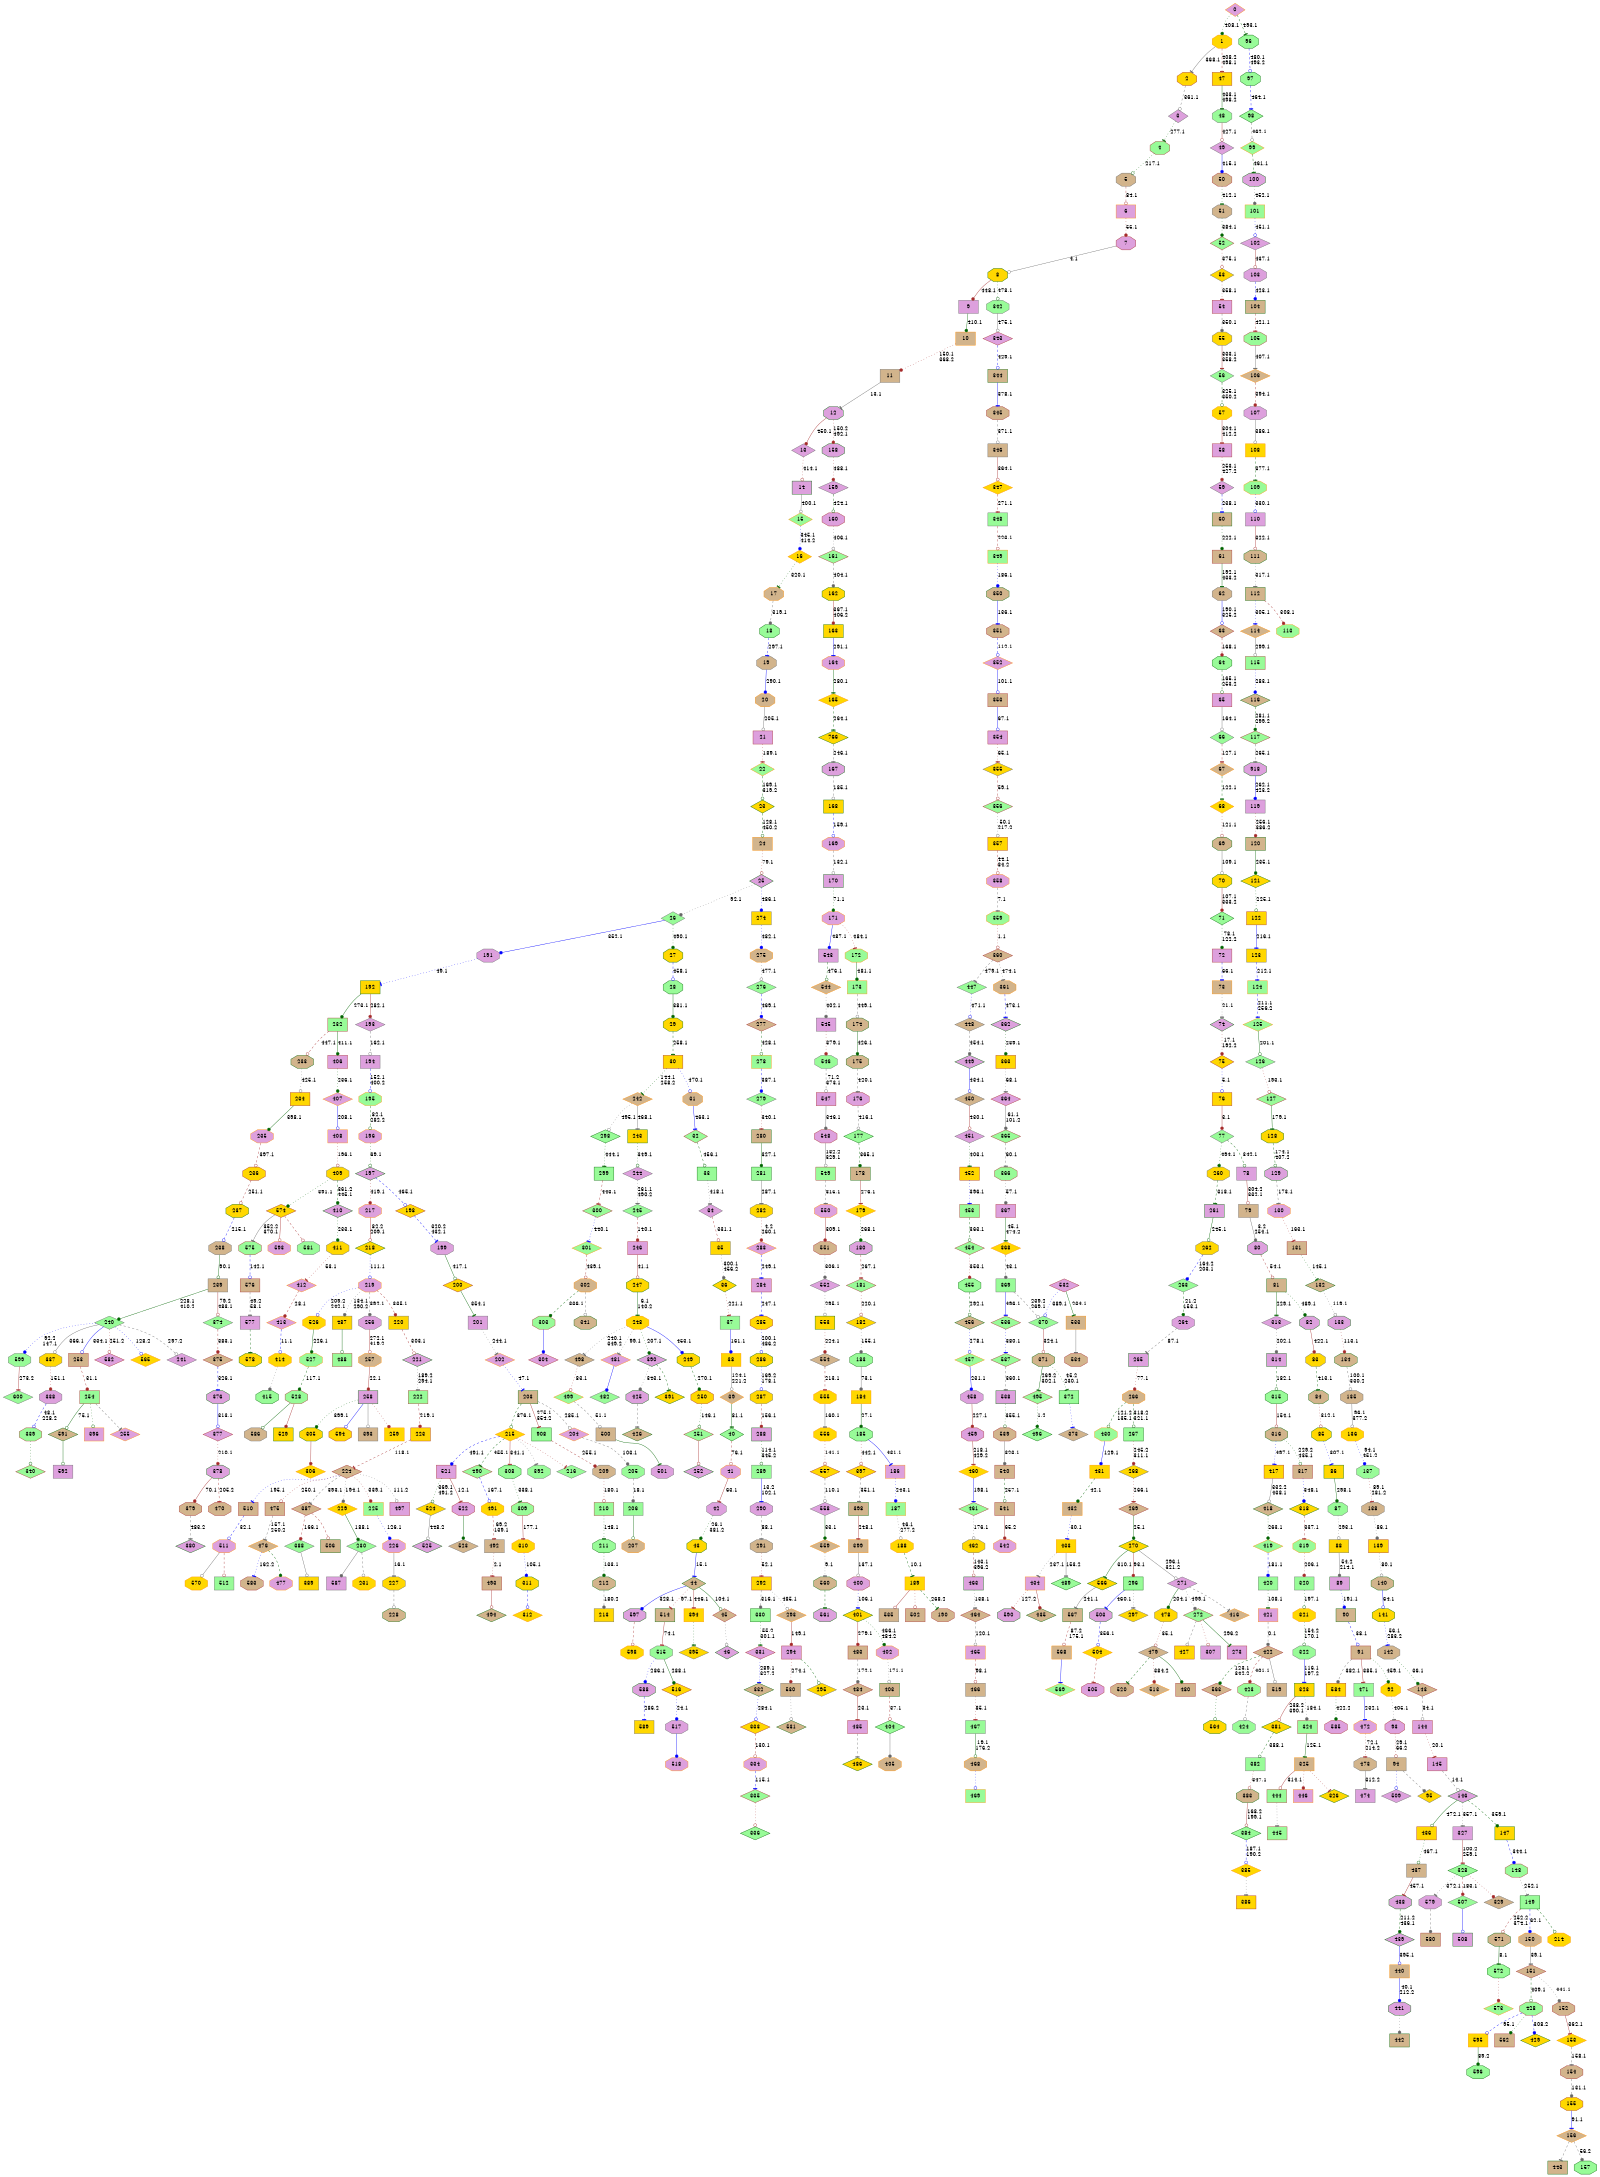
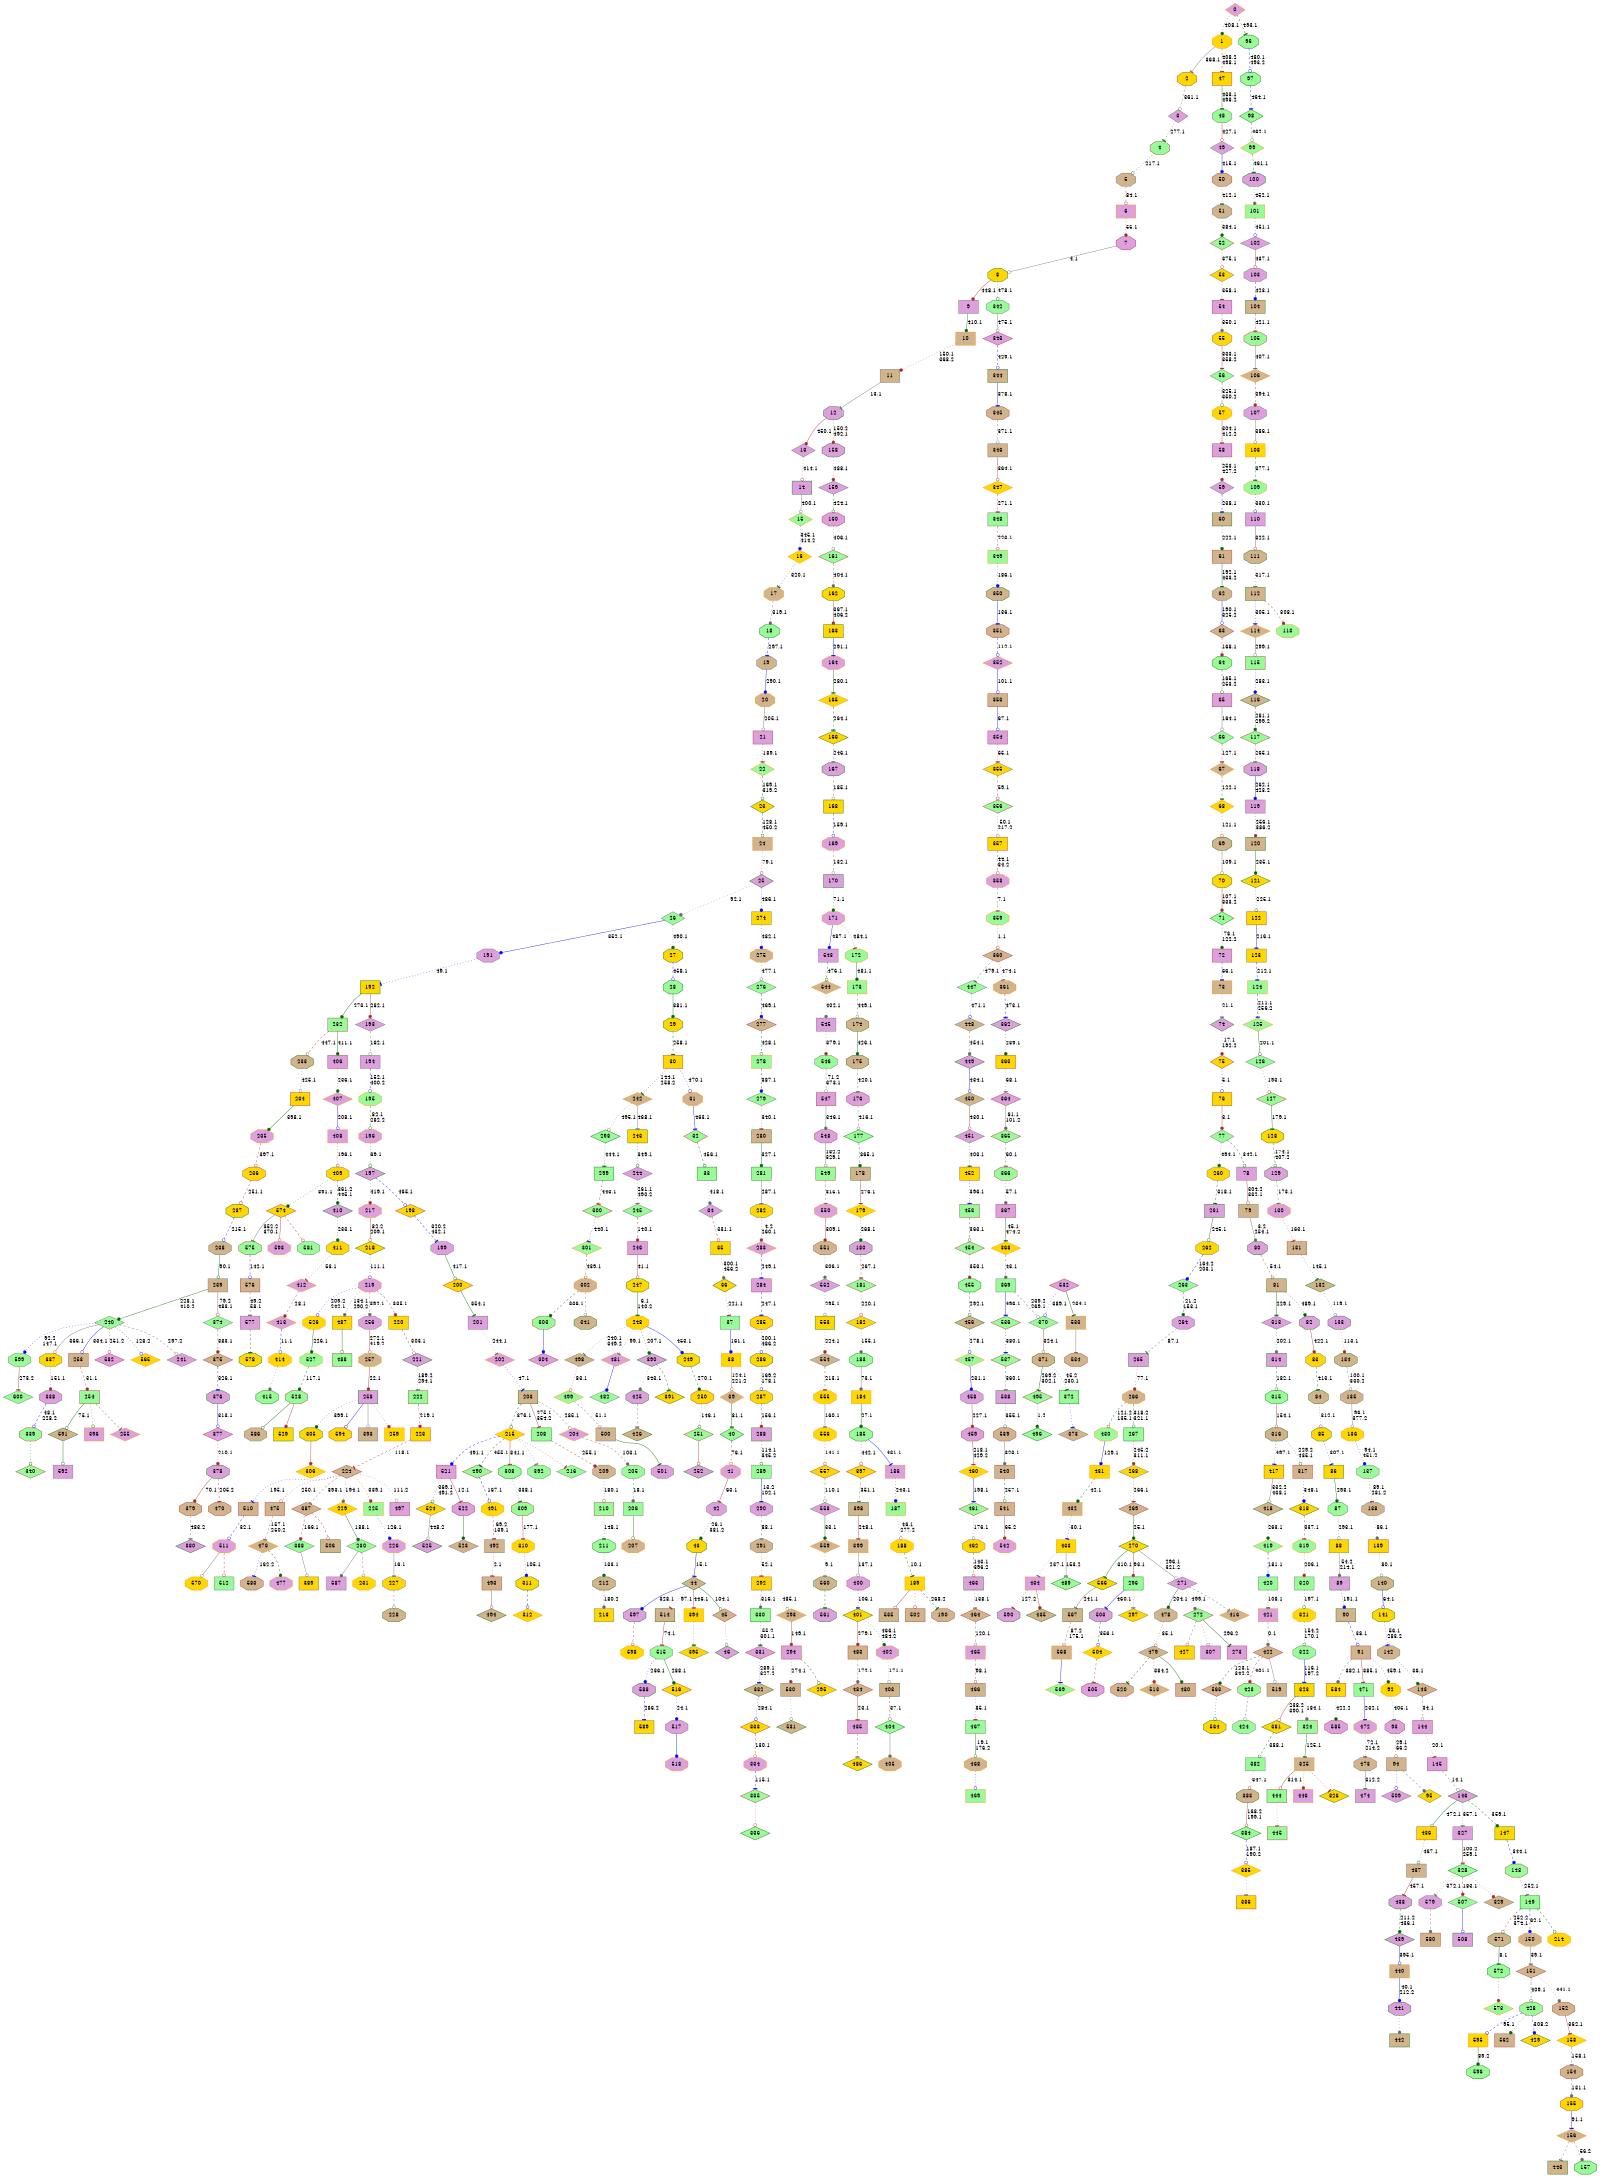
node "766": label "766" -> "166"
node "918": label "918" -> "118"
edge "33" -> "34": arrowhead tee -> dot
node "908": label "908" -> "208"
node "478": fillcolor gold -> tan
